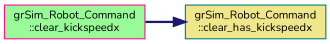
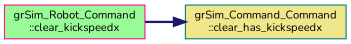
node "grSim_Robot_Command ::clear_has_kickspeedx": label "grSim_Robot_Command ::clear_has_kickspeedx" -> "grSim_Command_Command ::clear_has_kickspeedx"
